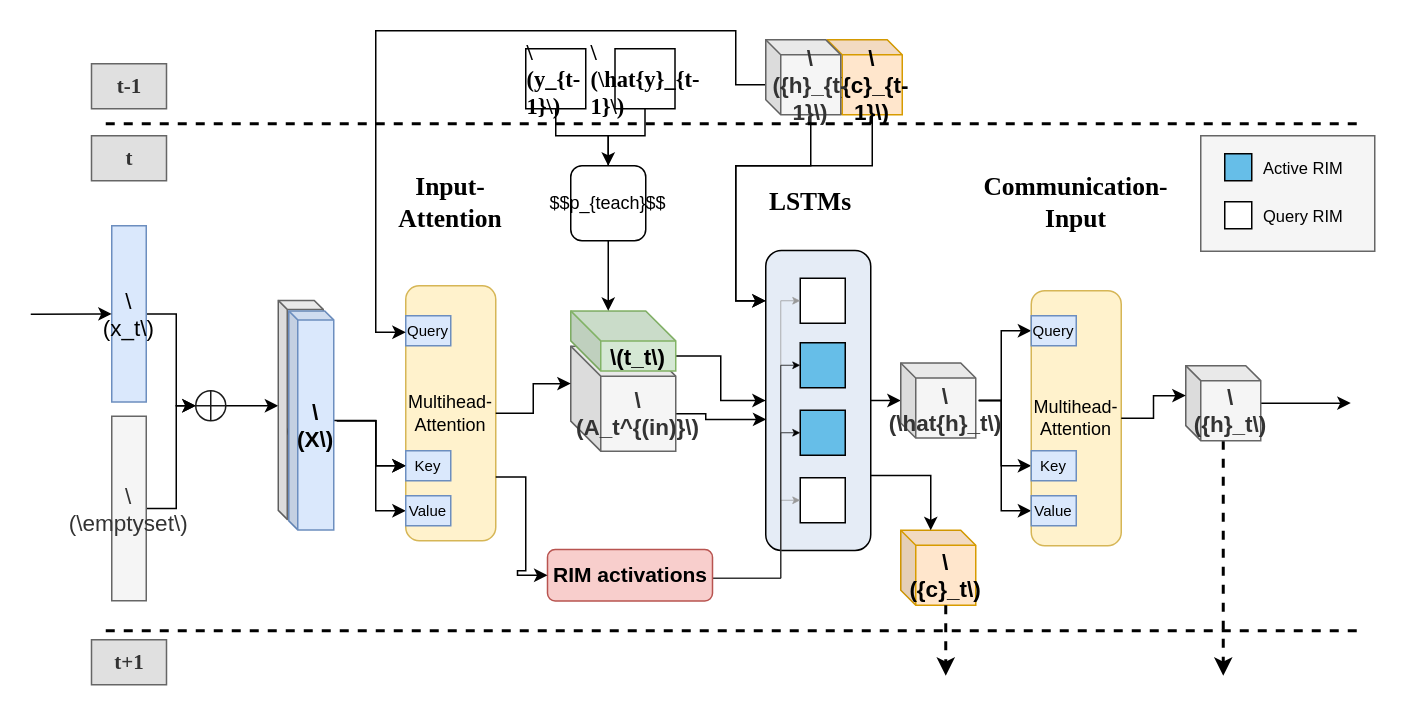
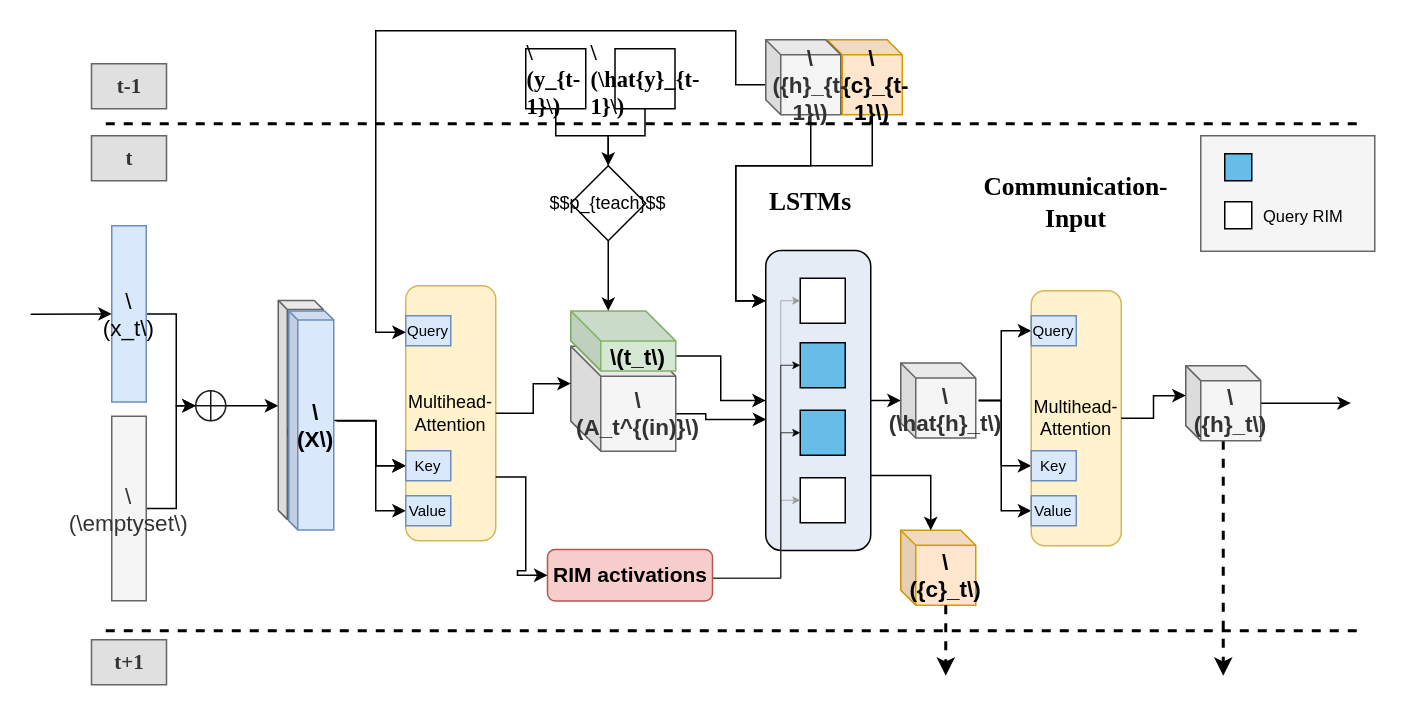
node "Active RIM": removed
node "Input-Attention": removed
node "$$p_{teach}$$": shape rounded rectangle -> diamond
